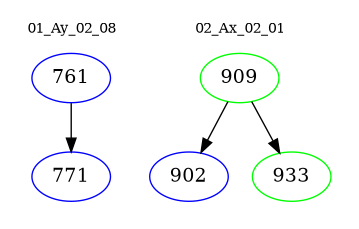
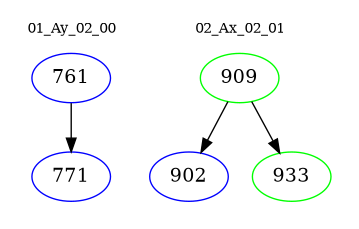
cluster "01_Ay_02_08": label "01_Ay_02_08" -> "01_Ay_02_00"
